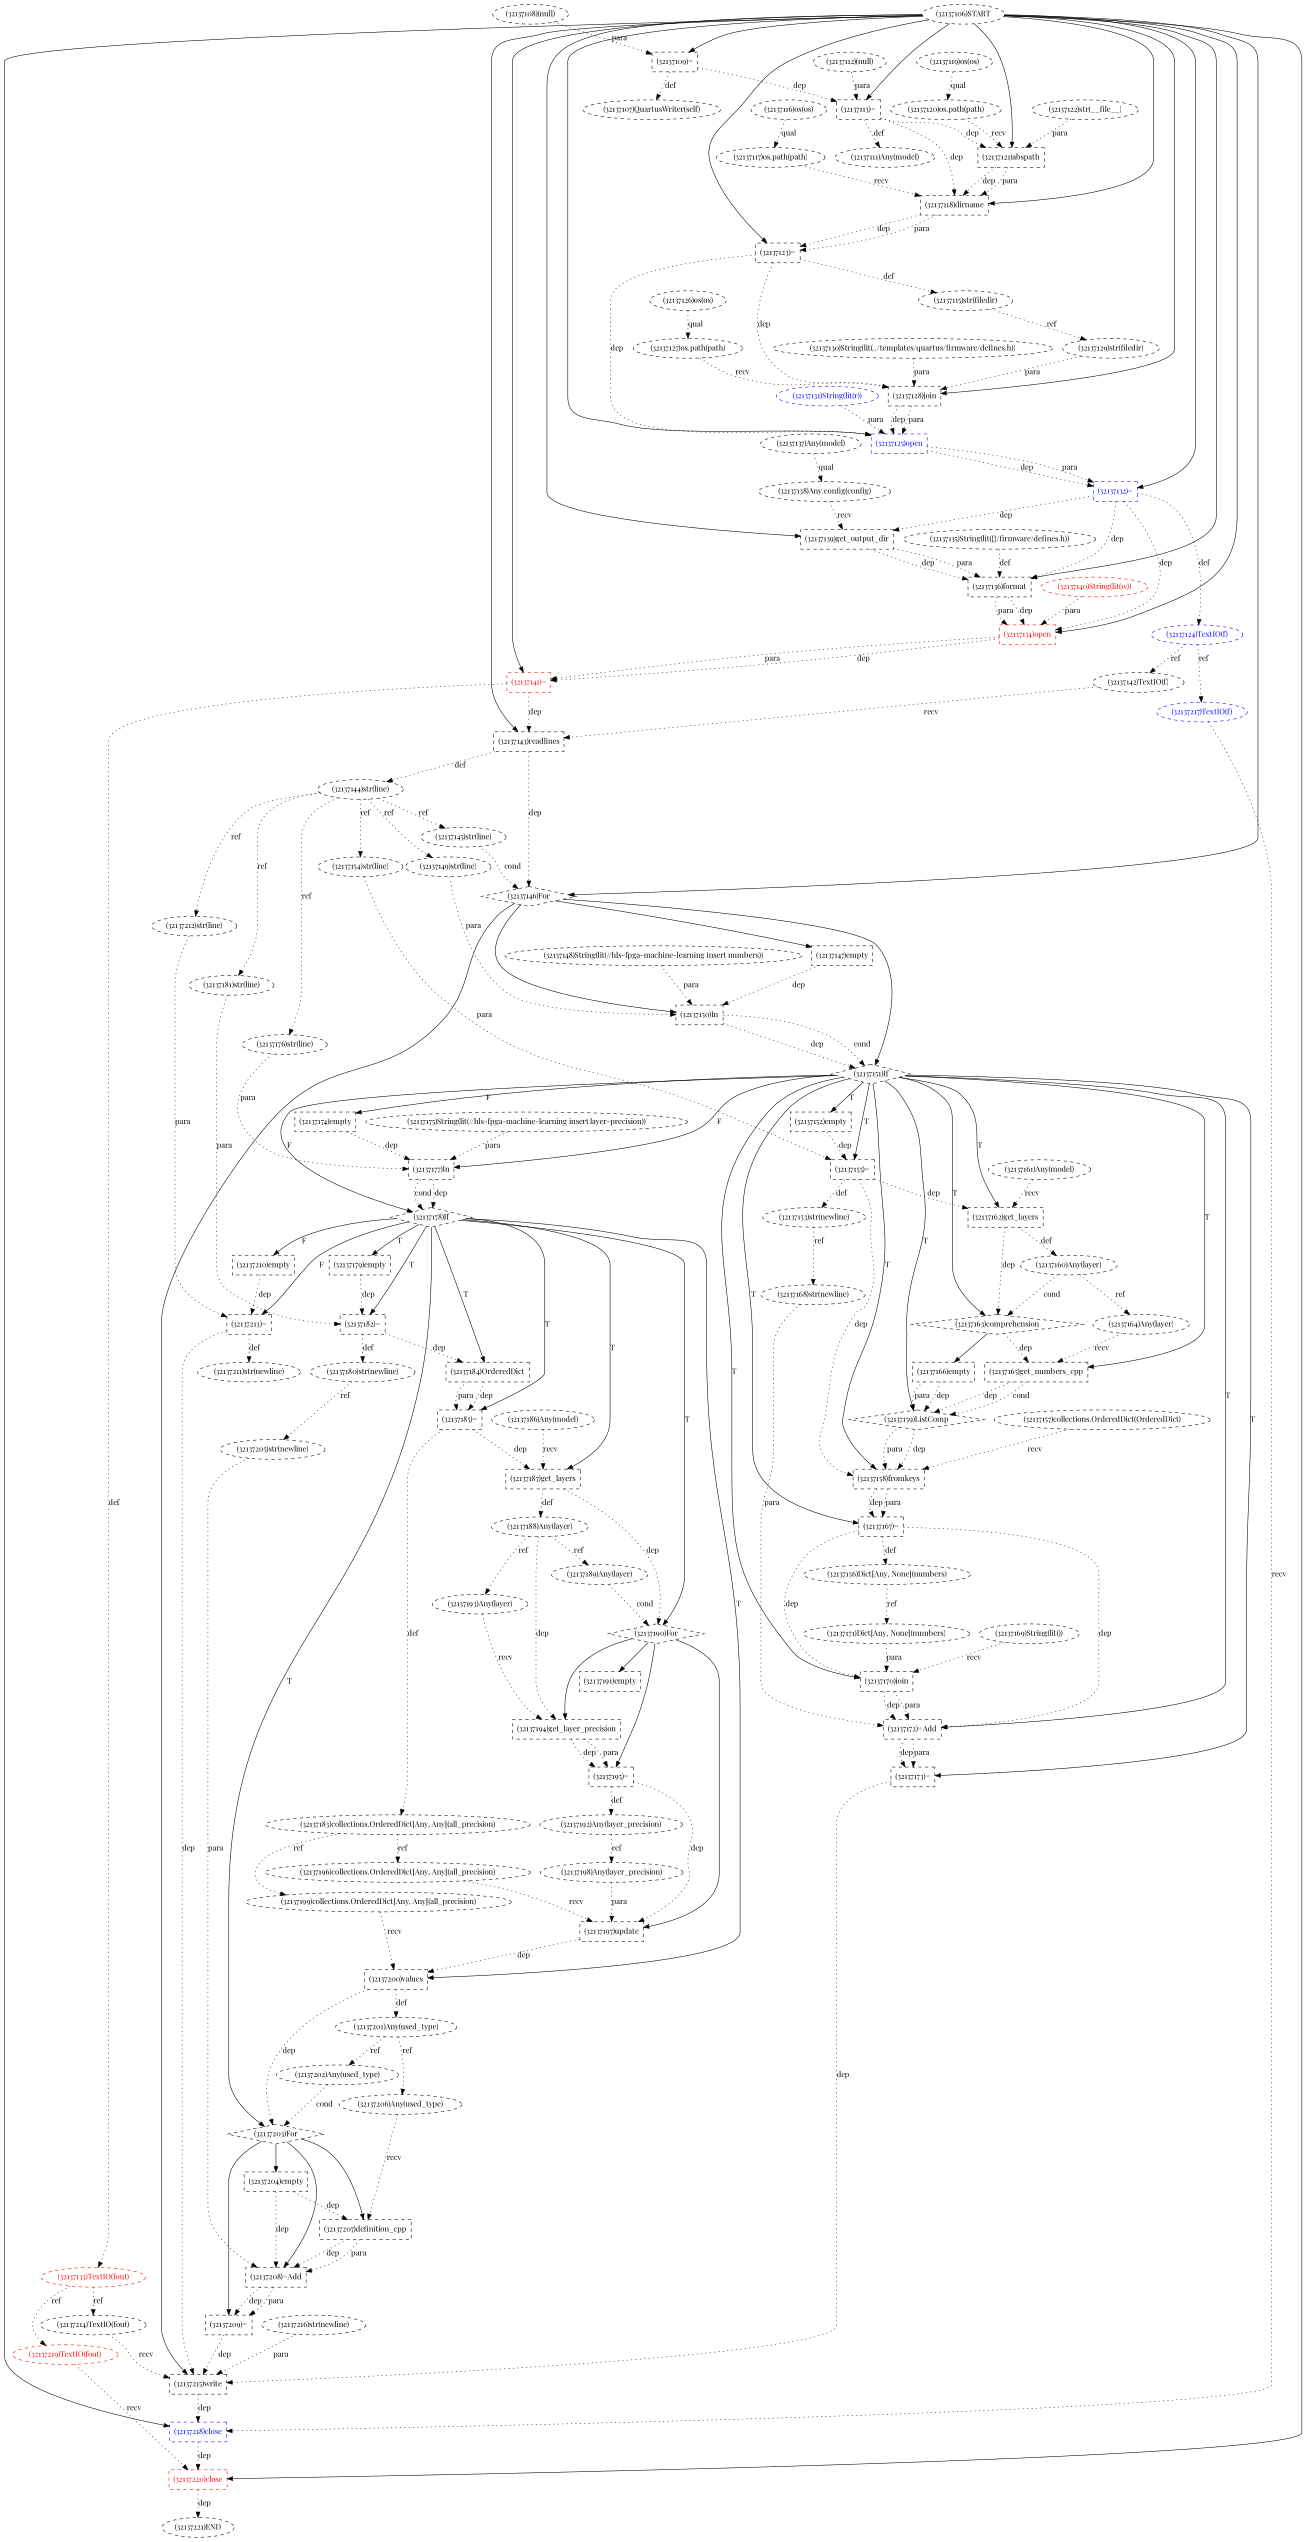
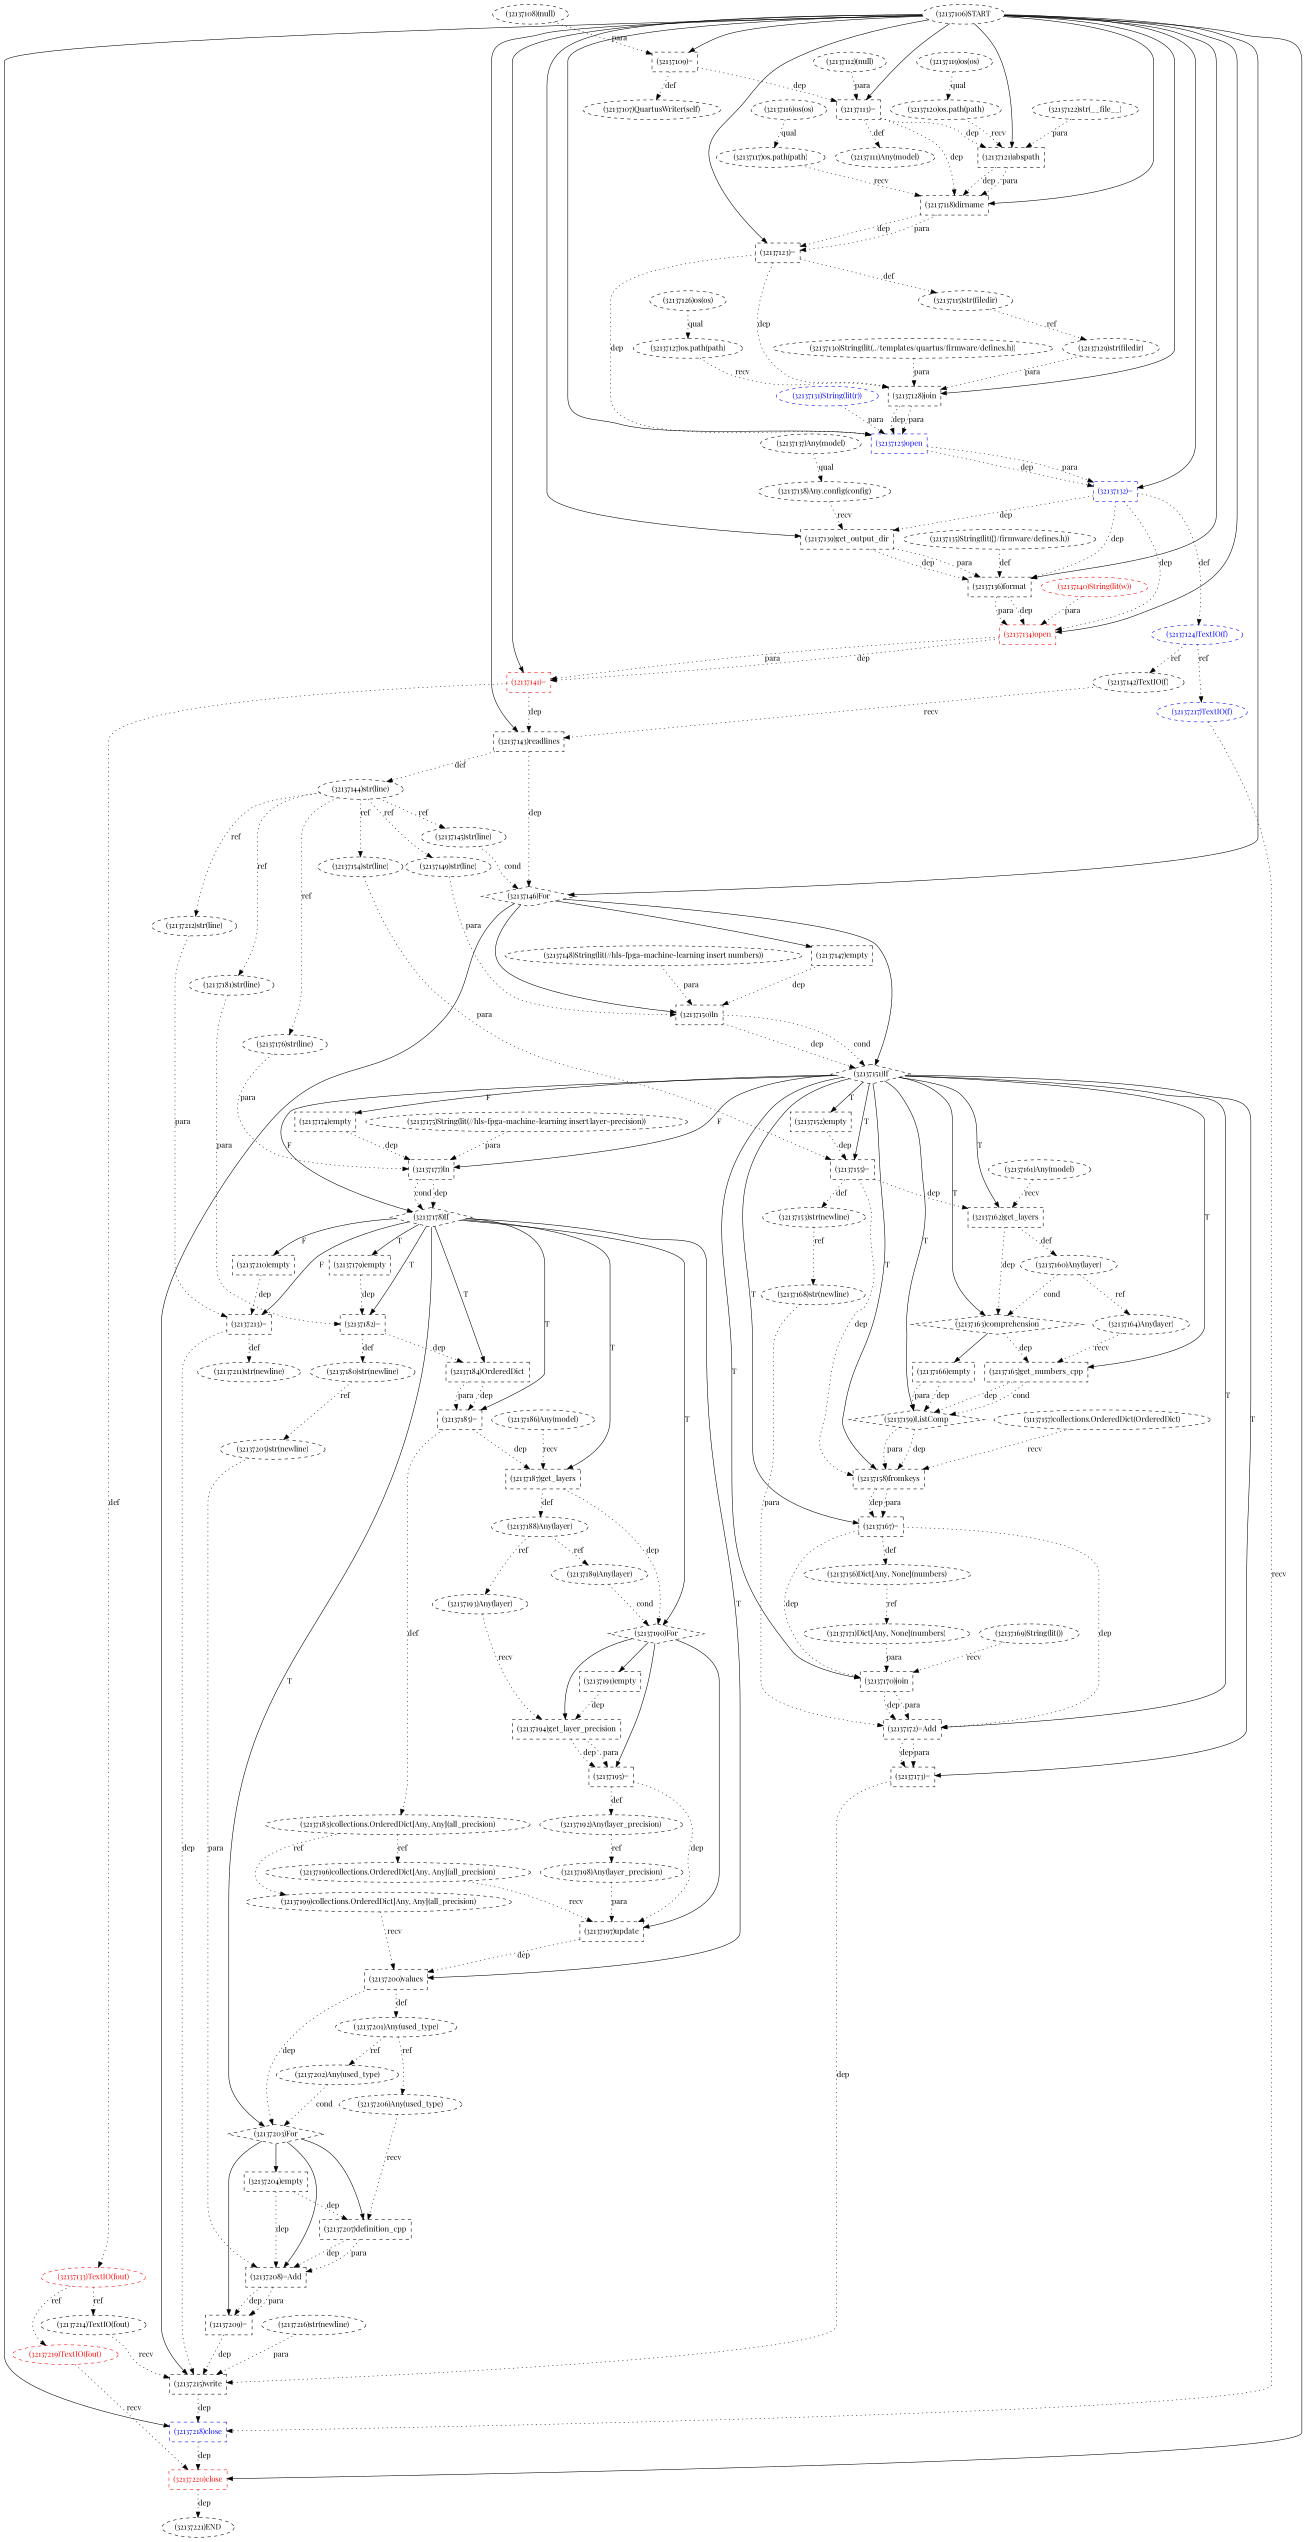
node "(32137157)collections.OrderedDict(OrderedDict)": label "(32137157)collections.OrderedDict(OrderedDict)" -> "(31137157)collections.OrderedDict(OrderedDict)"
edge "(32137188)Any(layer)" -> "(32137194)get_layer_precision": now "(32137191)empty" -> "(32137194)get_layer_precision"
